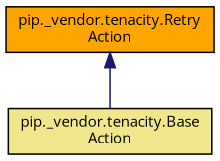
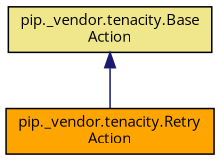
edge "pip._vendor.tenacity.Base Action" -> "pip._vendor.tenacity.Retry Action": reversed
